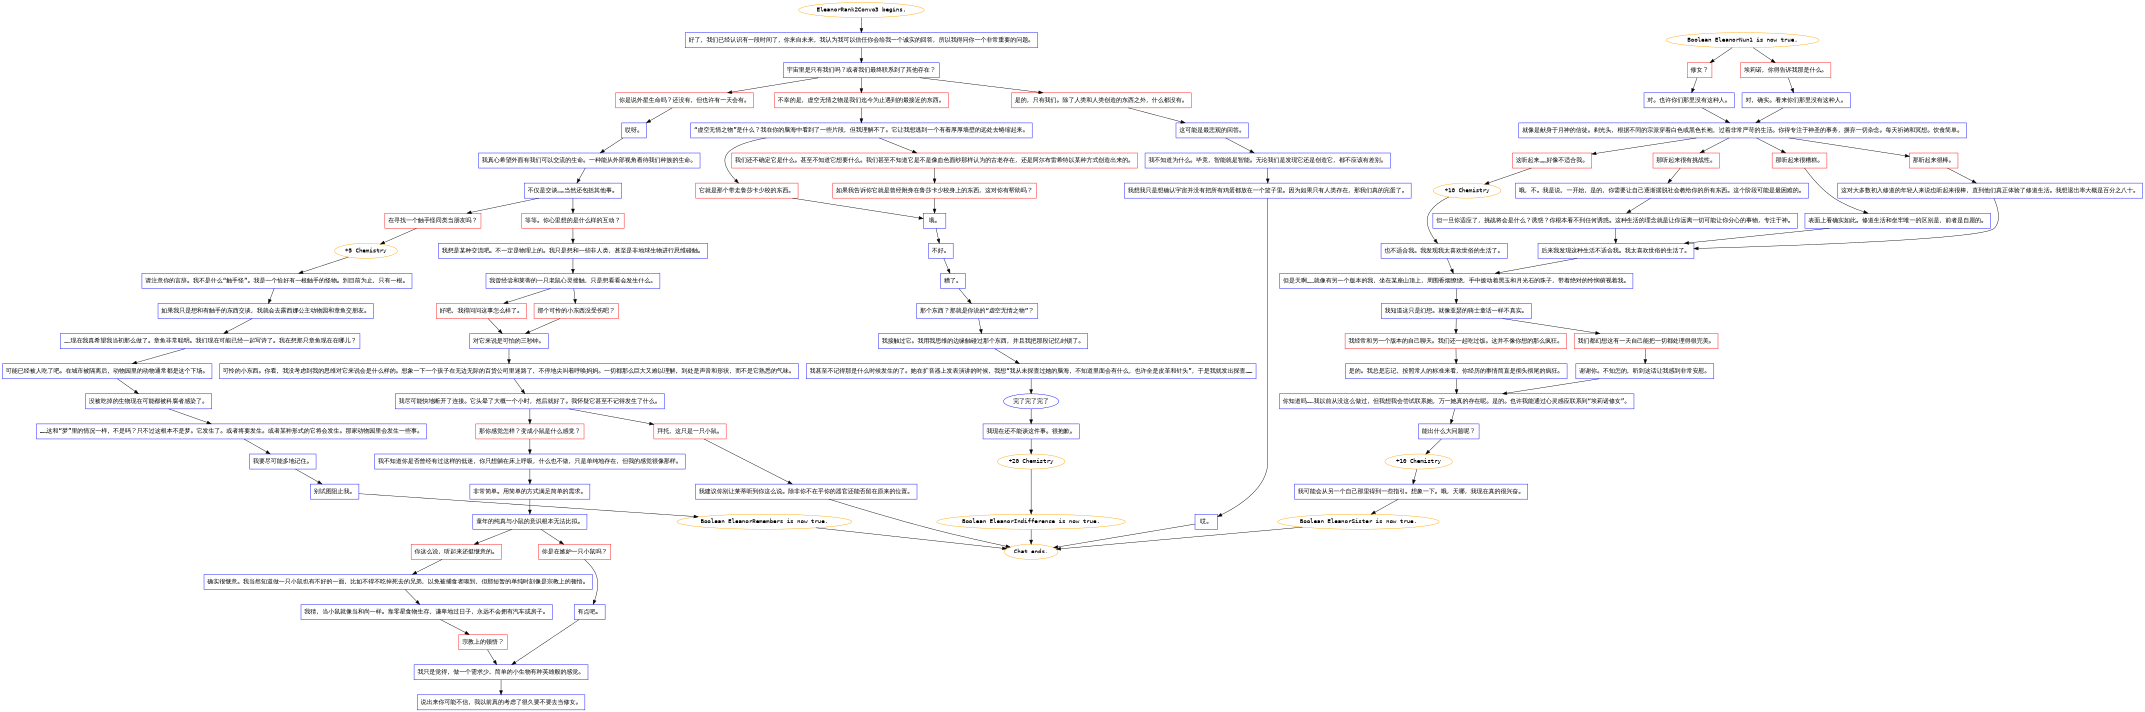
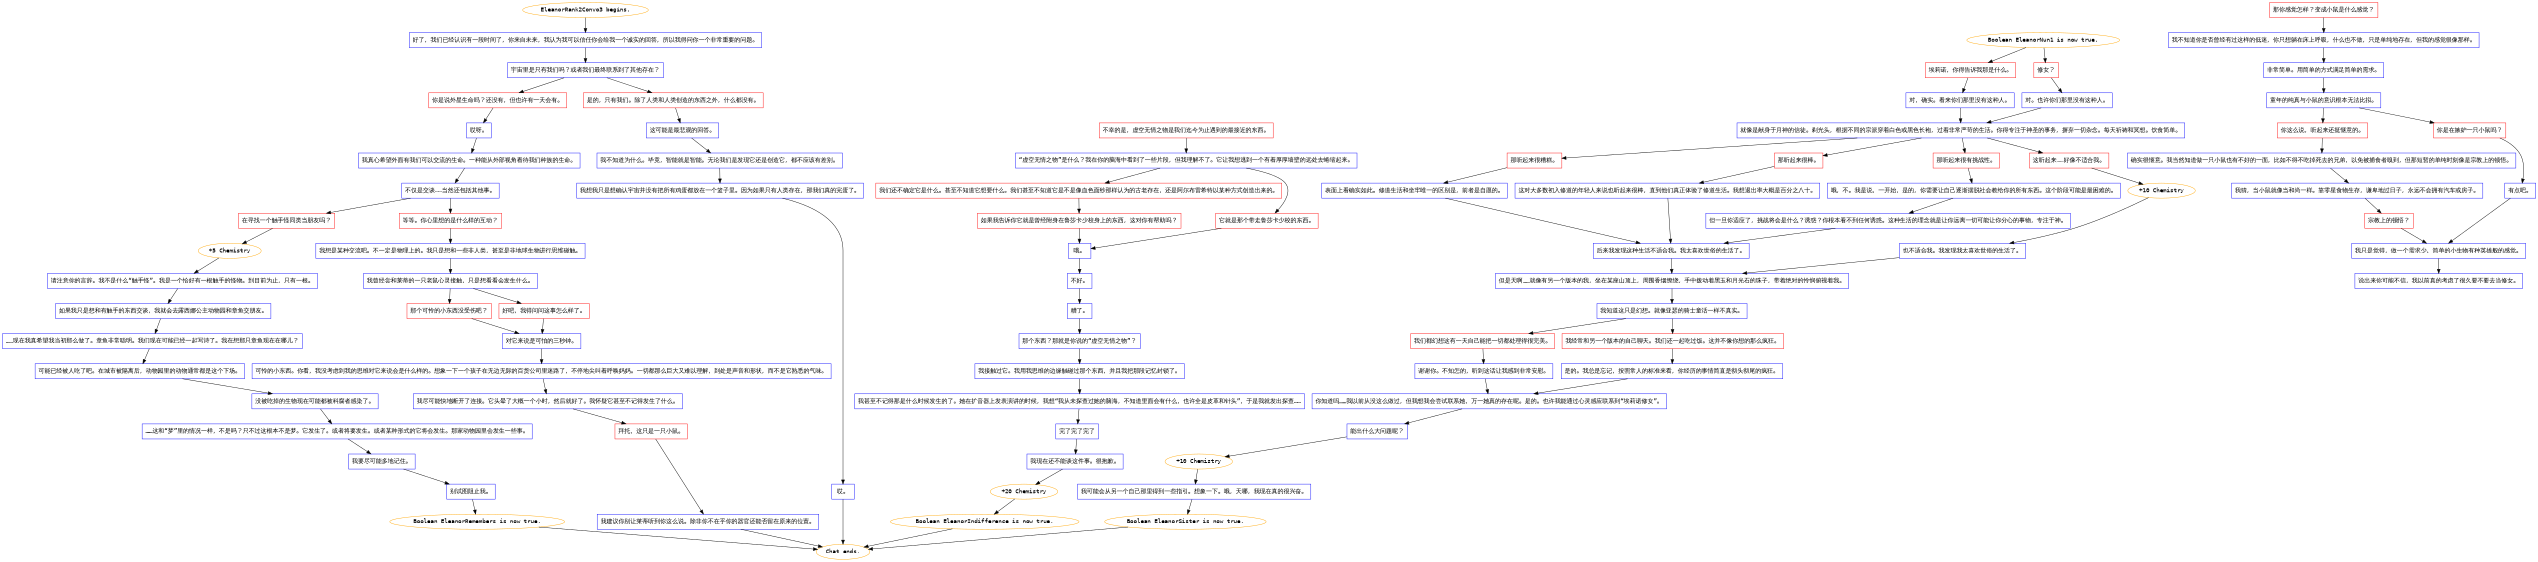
edge "宇宙里是只有我们吗？或者我们最终联系到了其他存在？" -> "不幸的是，虚空无情之物是我们迄今为止遇到的最接近的东西。": removed
node "完了完了完了": shape ellipse -> box
edge "我尽可能快地断开了连接。它头晕了大概一个小时，然后就好了。我怀疑它甚至不记得发生了什么。" -> "那你感觉怎样？变成小鼠是什么感觉？": removed
